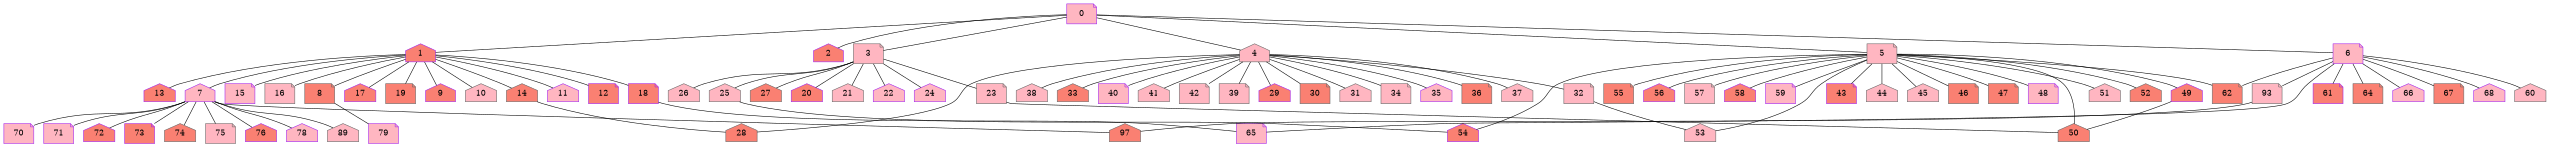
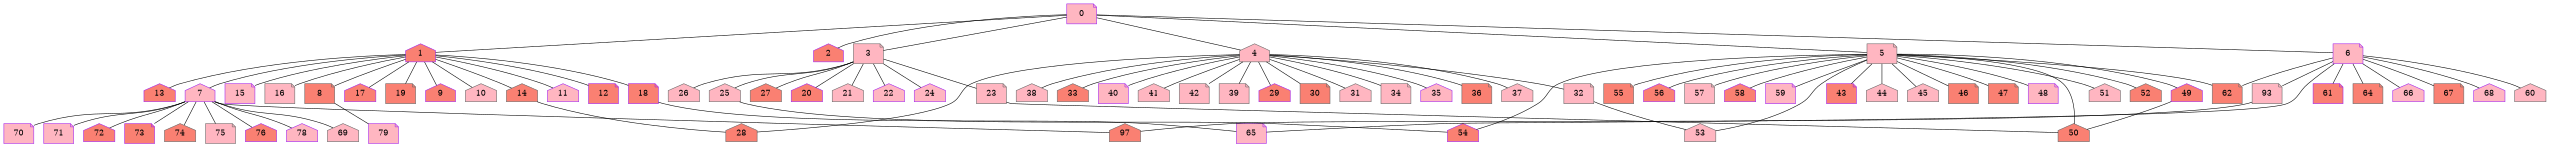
node "89": label "89" -> "69"
